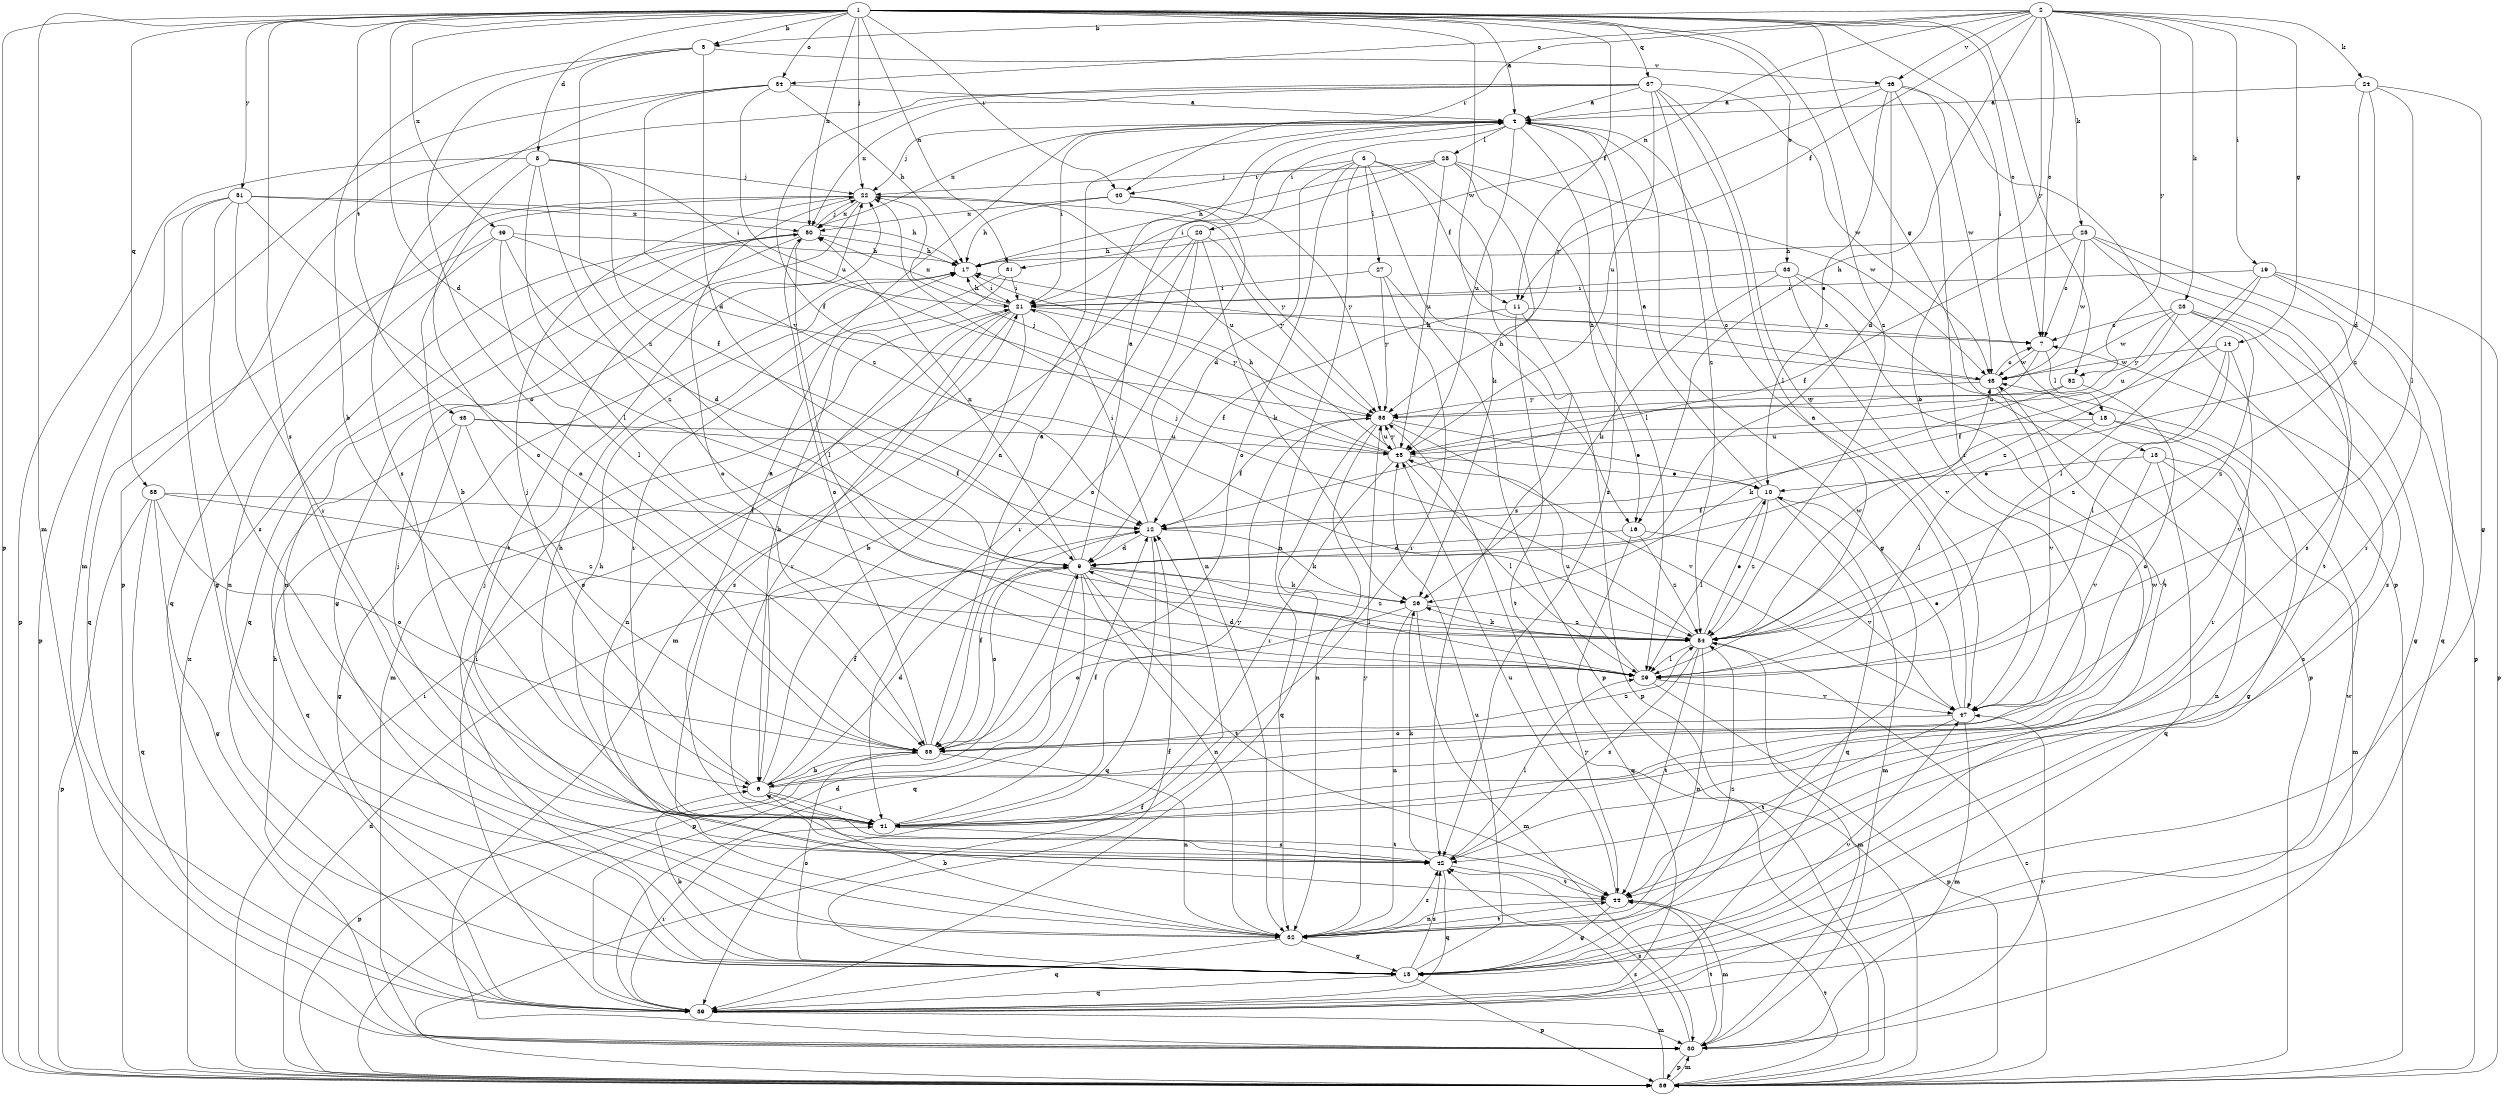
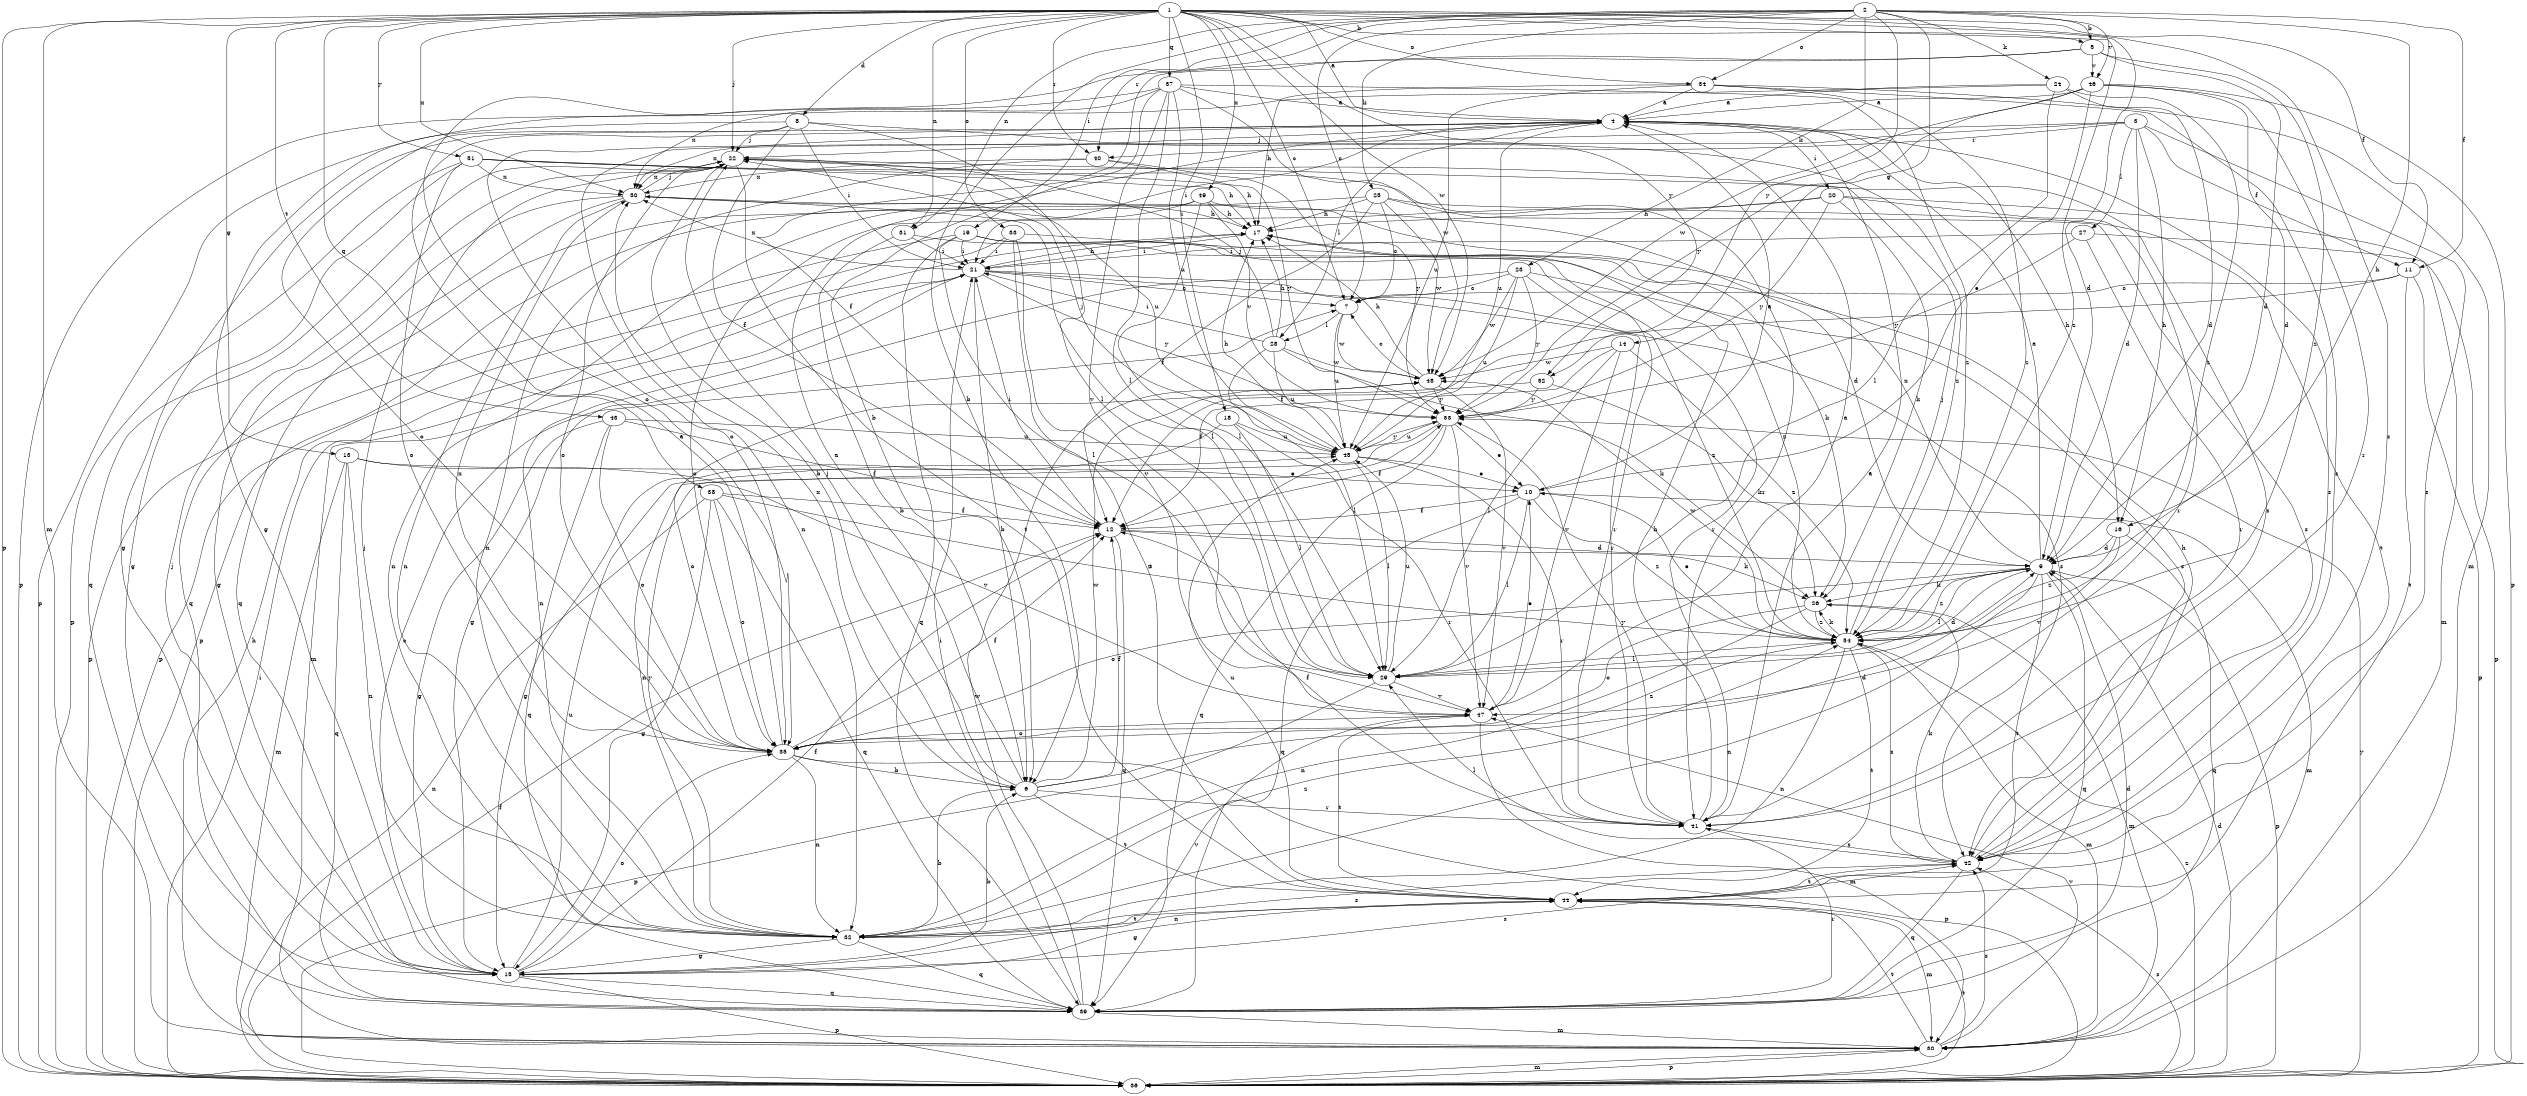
edge "7" -> "18": now "7" -> "28"
edge "35" -> "50": label "o" -> "x"
edge "38" -> "36": label "p" -> "n"
edge "36" -> "50": now "6" -> "50"
